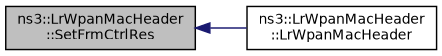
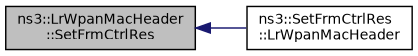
node "ns3::LrWpanMacHeader ::LrWpanMacHeader": label "ns3::LrWpanMacHeader ::LrWpanMacHeader" -> "ns3::SetFrmCtrlRes ::LrWpanMacHeader"
